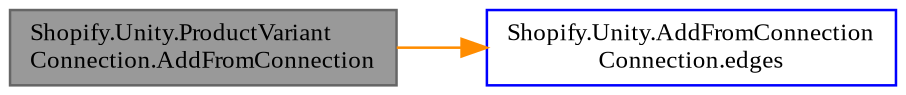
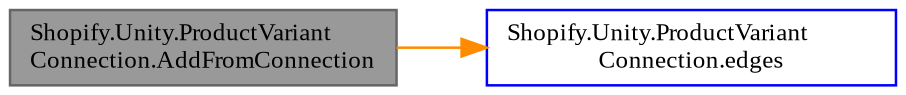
node "Shopify.Unity.AddFromConnection Connection.edges": label "Shopify.Unity.AddFromConnection Connection.edges" -> "Shopify.Unity.ProductVariant Connection.edges"
